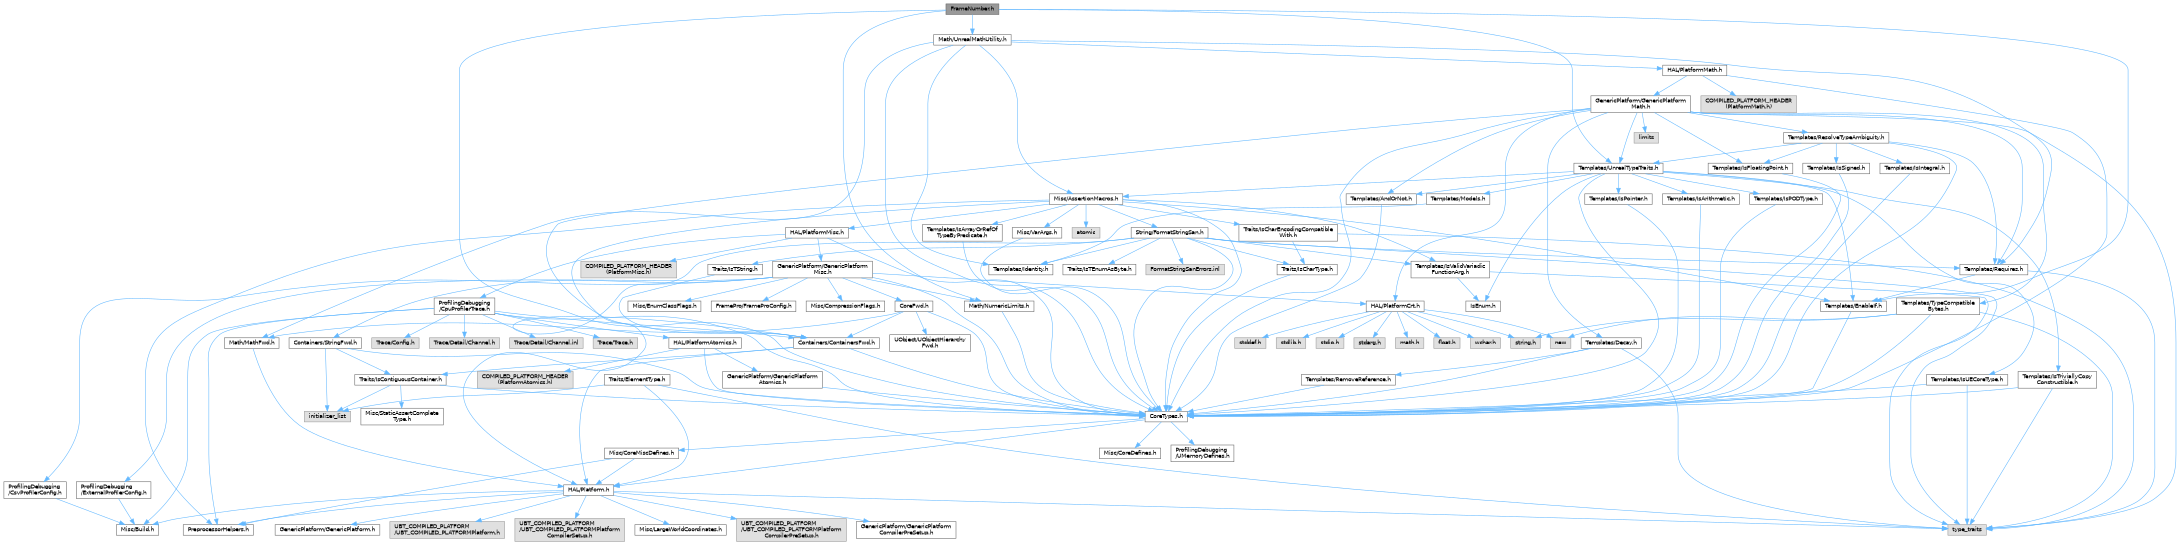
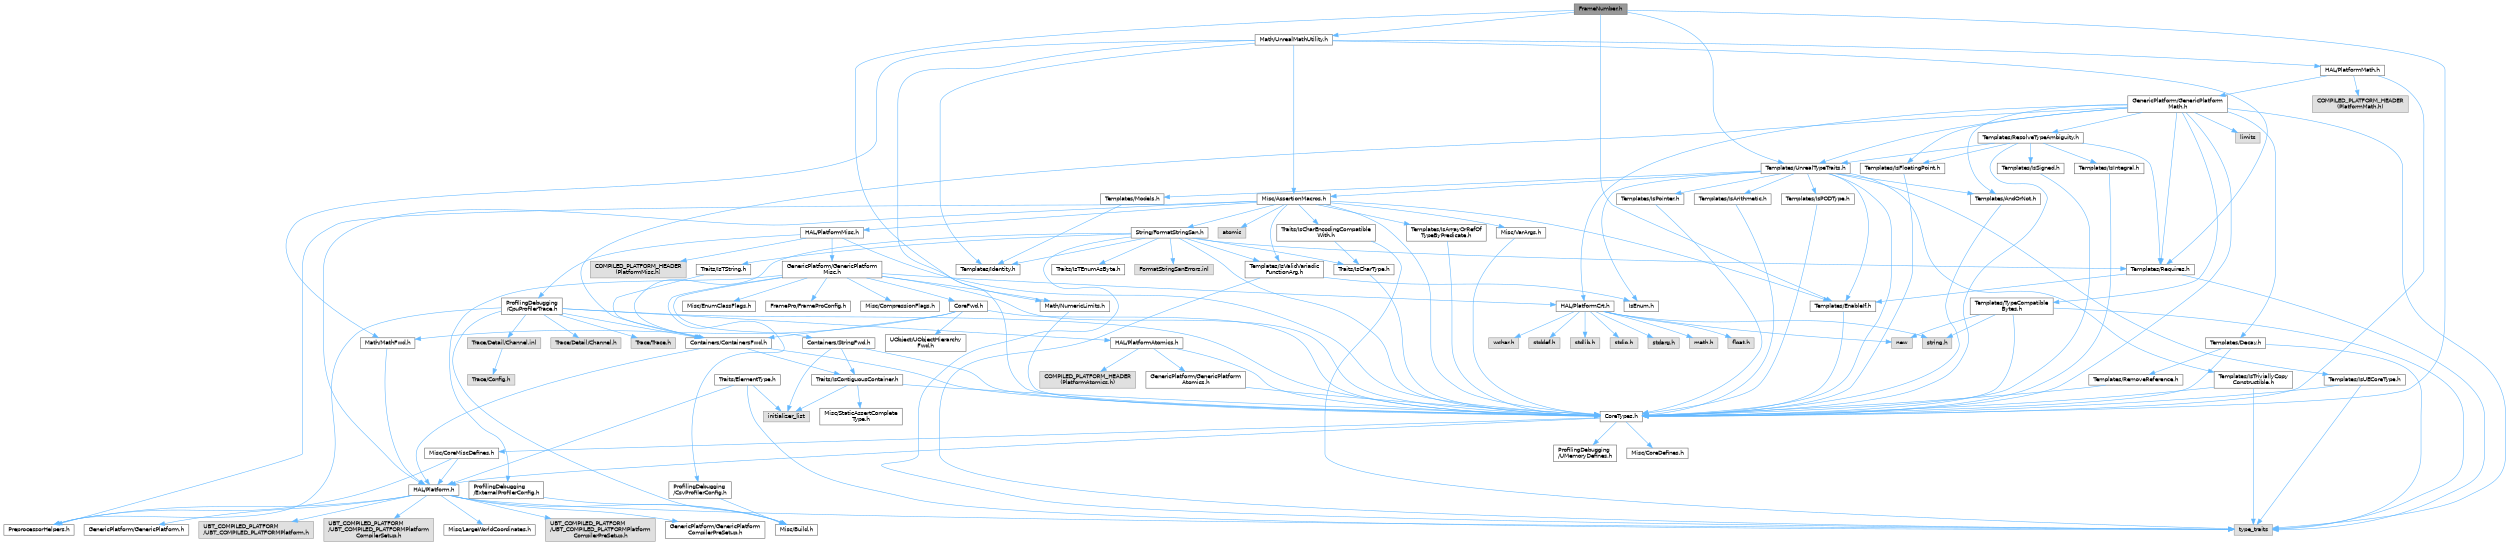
edge "ProfilingDebugging /CpuProfilerTrace.h" -> "Trace/Config.h": now "Trace/Detail/Channel.inl" -> "Trace/Config.h"
